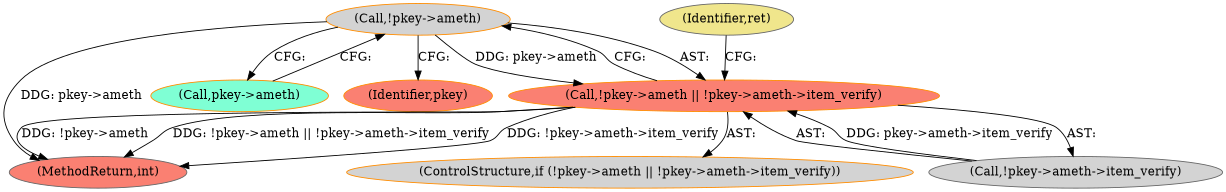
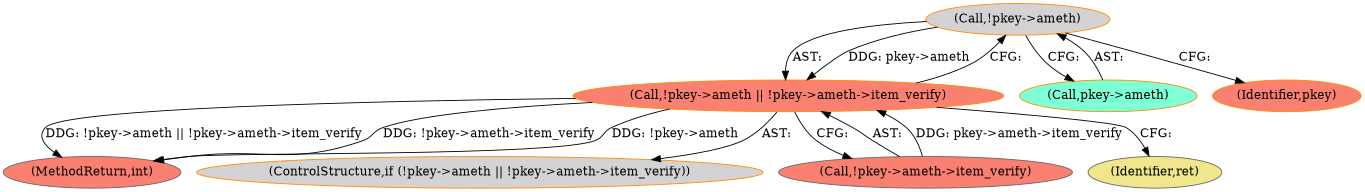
edge "(Call,!pkey->ameth)" -> "(MethodReturn,int)": removed, label "DDG: pkey->ameth"
edge "(Identifier,ret)" -> "(Call,!pkey->ameth || !pkey->ameth->item_verify)": reversed
edge "(Call,pkey->ameth)" -> "(Call,!pkey->ameth)": label "CFG: " -> "AST: "
edge "(Call,!pkey->ameth || !pkey->ameth->item_verify)" -> "(Call,!pkey->ameth->item_verify)": label "AST: " -> "CFG: "
node "(Call,!pkey->ameth->item_verify)": fillcolor lightgrey -> salmon
